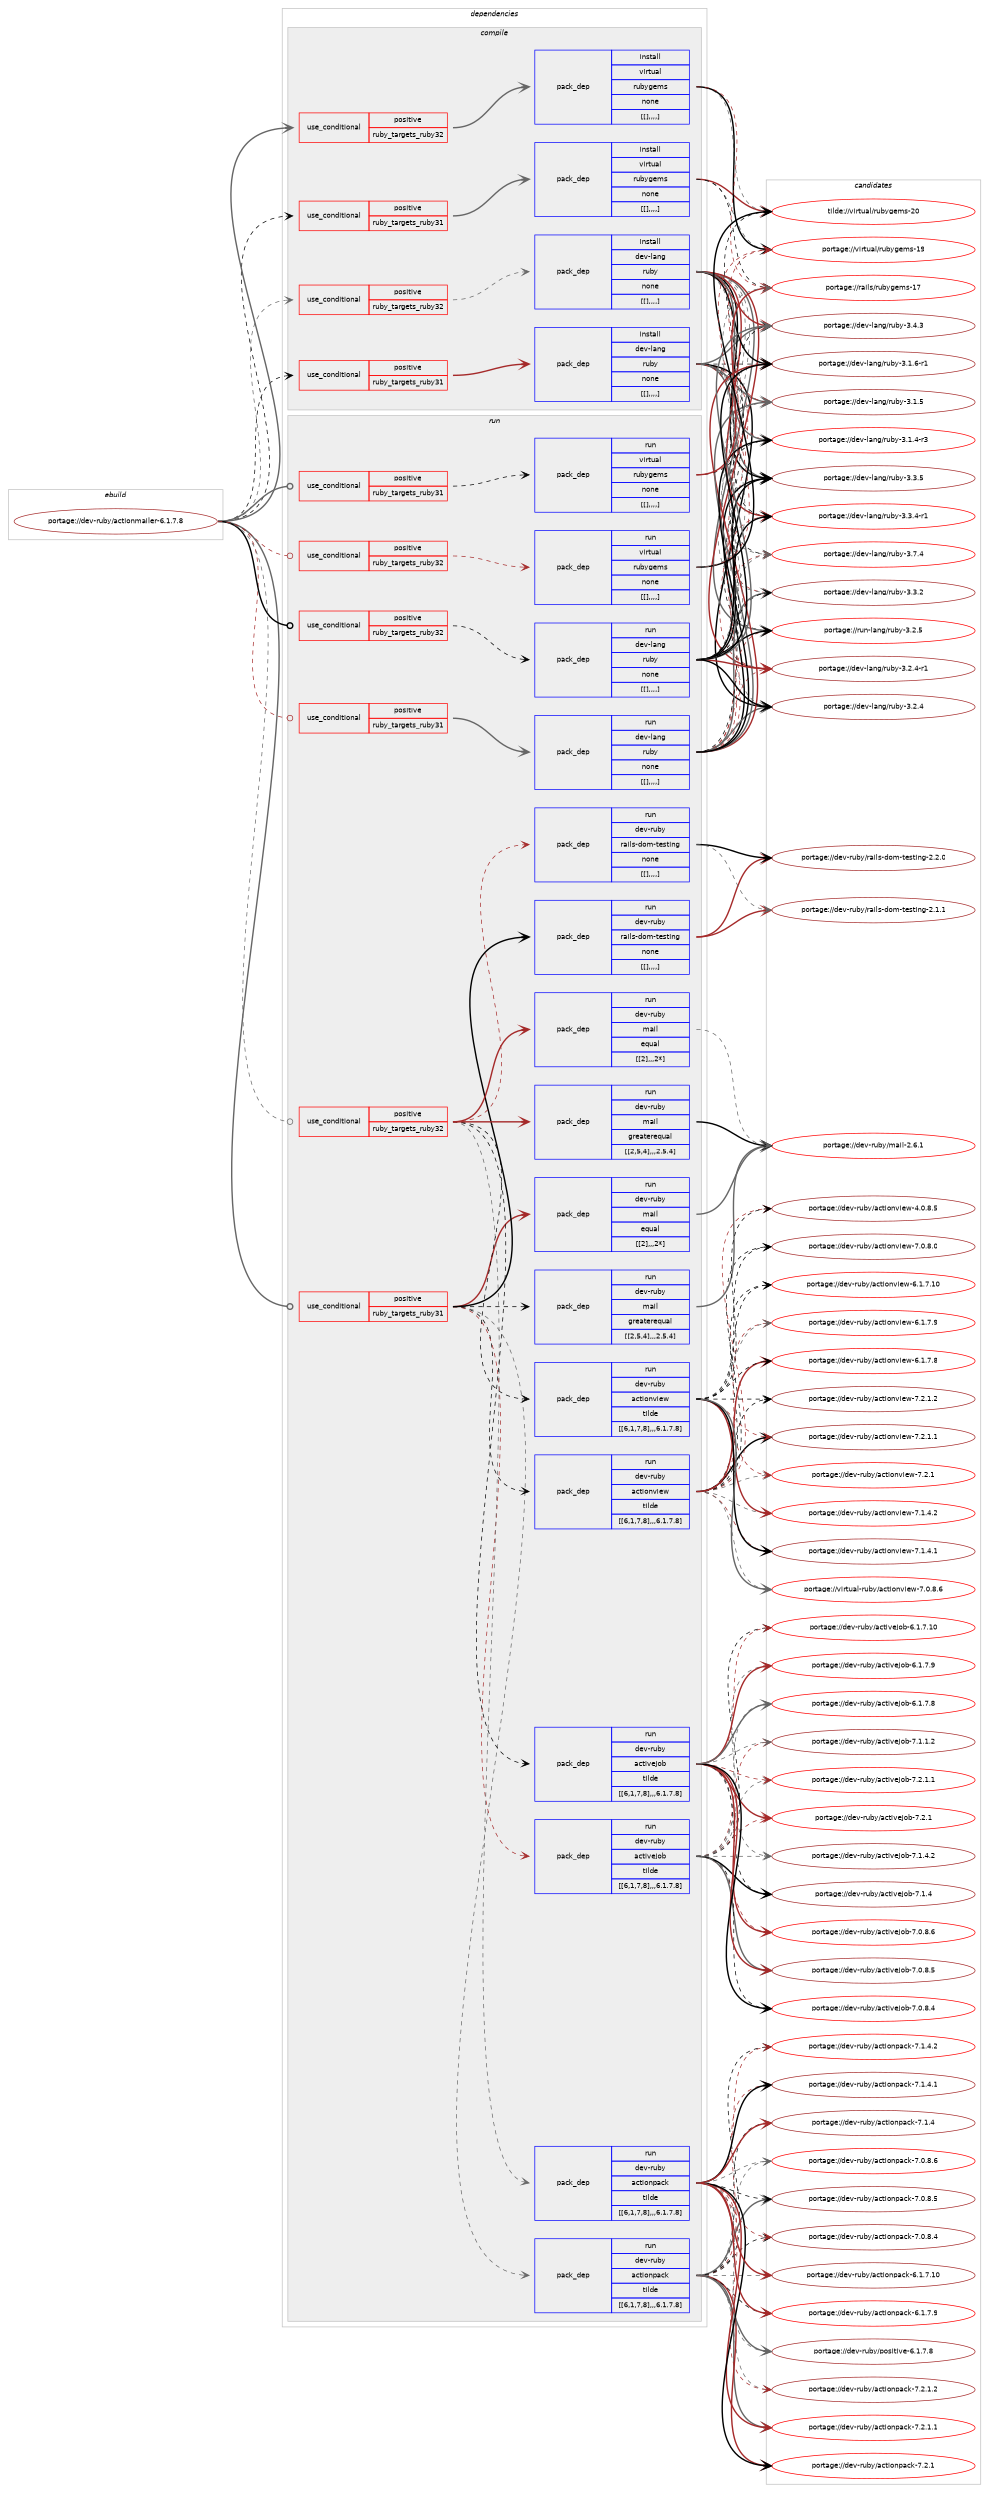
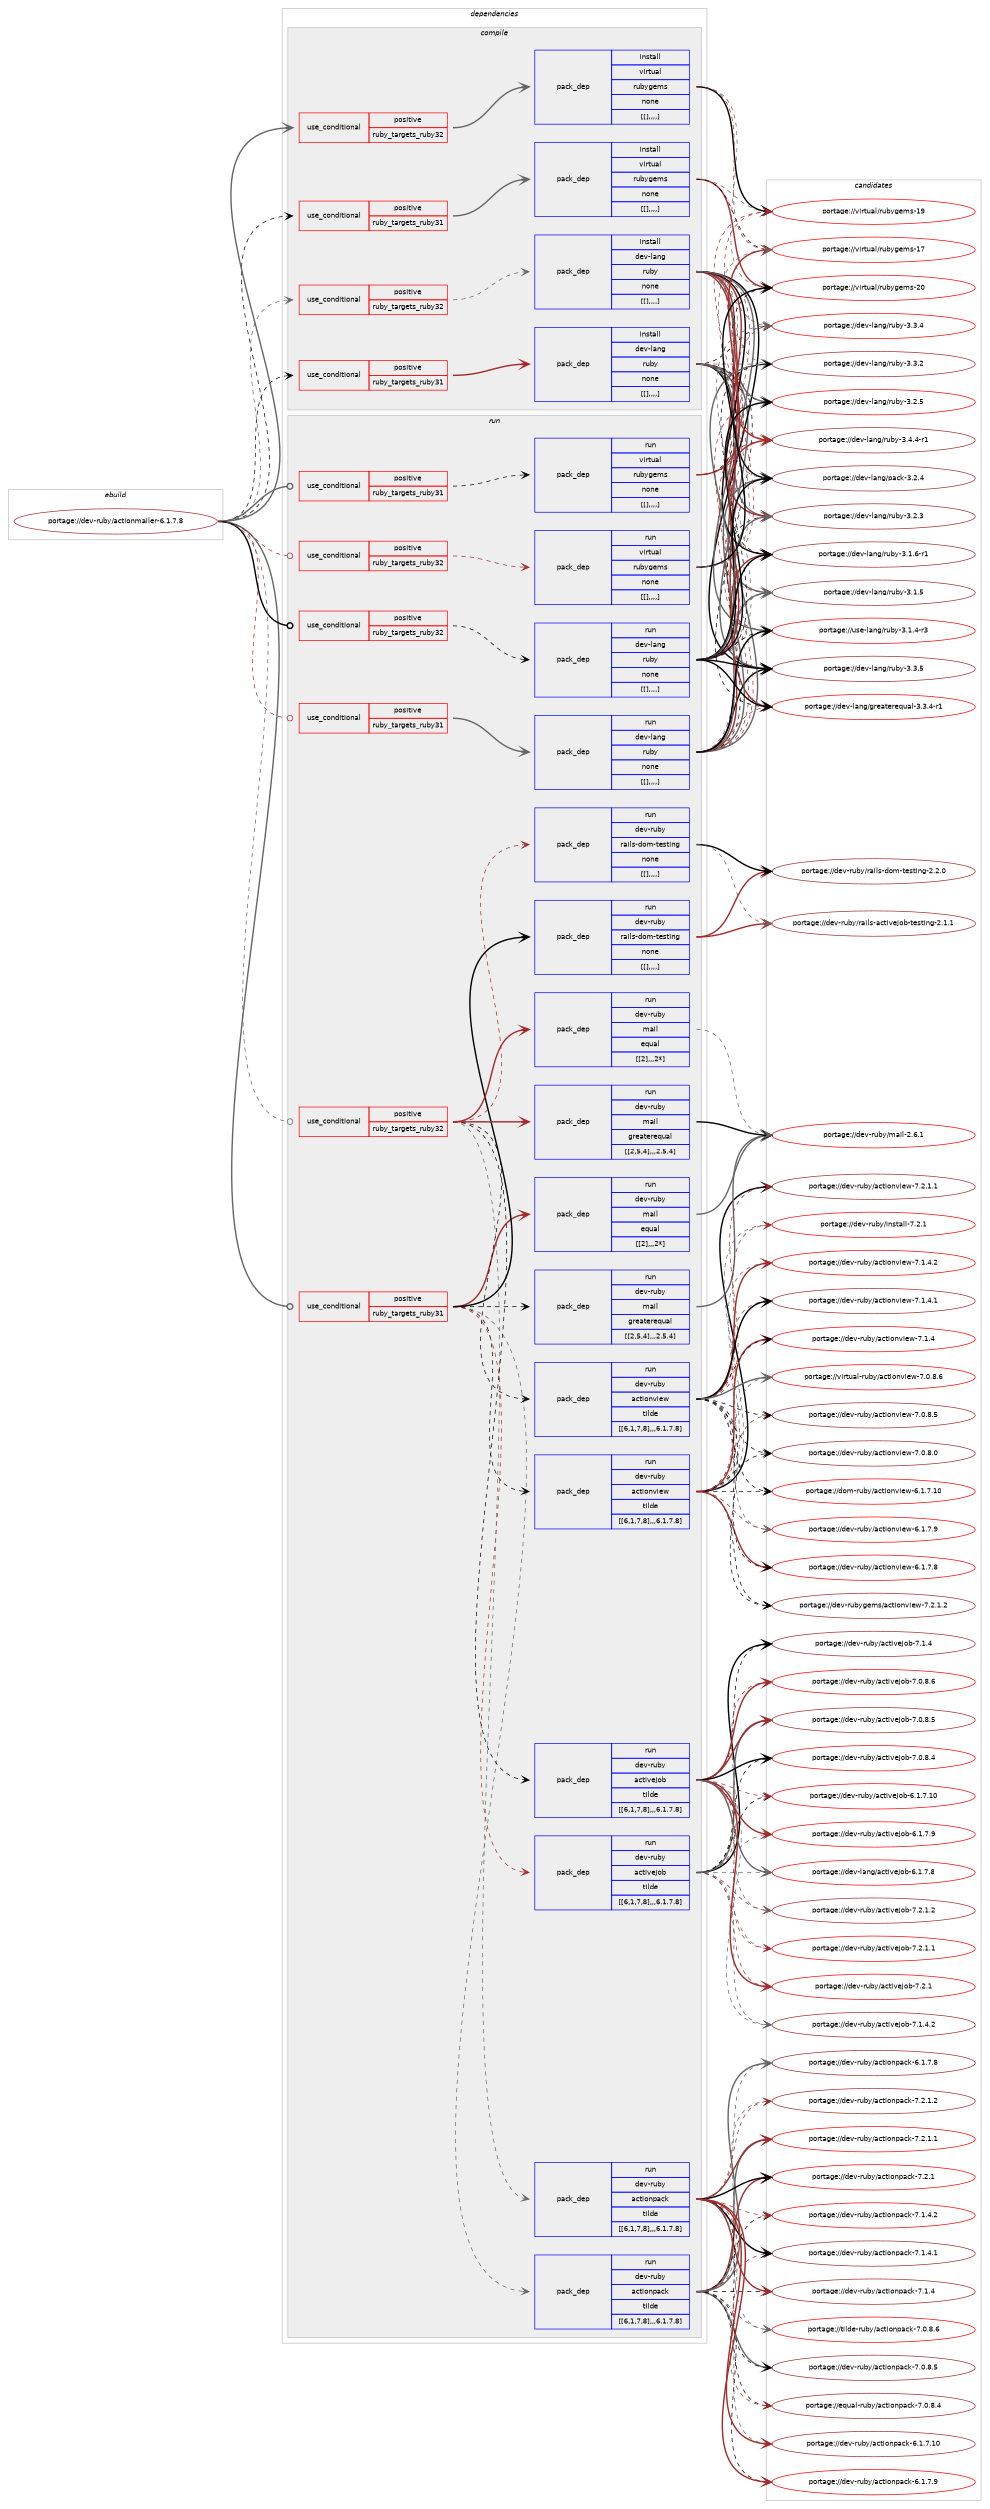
node "tilde://virtual/rubygems-20": label "tilde://virtual/rubygems-20" -> "portage://virtual/rubygems-20"
node "portage://rails/rubygems-17": label "portage://rails/rubygems-17" -> "portage://virtual/rubygems-17"
node "portage://dev-lang/ruby-3.4.3": label "portage://dev-lang/ruby-3.4.3" -> "portage://dev-lang/ruby-3.2.3"
node "portage://dev-lang/ruby-3.1.4-r3": label "portage://dev-lang/ruby-3.1.4-r3" -> "portage://use-lang/ruby-3.1.4-r3"
node "portage://dev-lang/ruby-3.3.4-r1": label "portage://dev-lang/ruby-3.3.4-r1" -> "portage://dev-lang/greaterequal-3.3.4-r1"
node "portage://dev-lang/ruby-3.7.4": label "portage://dev-lang/ruby-3.7.4" -> "portage://dev-lang/ruby-3.3.4"
node "portage://run-lang/ruby-3.2.5": label "portage://run-lang/ruby-3.2.5" -> "portage://dev-lang/ruby-3.2.5"
node "portage://dev-lang/ruby-3.2.4-r1": label "portage://dev-lang/ruby-3.2.4-r1" -> "portage://dev-lang/ruby-3.4.4-r1"
node "portage://dev-lang/ruby-3.2.4": label "portage://dev-lang/ruby-3.2.4" -> "portage://dev-lang/pack-3.2.4"
node "portage://dev-ruby/rails-dom-testing-2.1.1": label "portage://dev-ruby/rails-dom-testing-2.1.1" -> "portage://dev-ruby/rails-activejob-testing-2.1.1"
node "portage://dev-ruby/actionview-4.0.8.5": label "portage://dev-ruby/actionview-4.0.8.5" -> "portage://dev-ruby/actionview-7.0.8.5"
node "portage://dev-ruby/actionview-6.1.7.10": label "portage://dev-ruby/actionview-6.1.7.10" -> "portage://dom-ruby/actionview-6.1.7.10"
node "portage://dev-ruby/actionview-7.1.4": added
node "portage://dev-ruby/actionview-7.2.1.2": label "portage://dev-ruby/actionview-7.2.1.2" -> "portage://dev-rubygems/actionview-7.2.1.2"
node "portage://dev-ruby/actionview-7.2.1": label "portage://dev-ruby/actionview-7.2.1" -> "portage://dev-ruby/install-7.2.1"
node "portage://dev-ruby/activejob-6.1.7.8": label "portage://dev-ruby/activejob-6.1.7.8" -> "portage://dev-lang/activejob-6.1.7.8"
node "portage://dev-ruby/activejob-7.1.1.2": label "portage://dev-ruby/activejob-7.1.1.2" -> "portage://dev-ruby/activejob-7.2.1.2"
node "portage://dev-ruby/actionpack-7.0.8.6": label "portage://dev-ruby/actionpack-7.0.8.6" -> "portage://tilde-ruby/actionpack-7.0.8.6"
node "portage://dev-ruby/actionpack-7.0.8.4": label "portage://dev-ruby/actionpack-7.0.8.4" -> "portage://equal-ruby/actionpack-7.0.8.4"
node "portage://dev-ruby/positive-6.1.7.8": label "portage://dev-ruby/positive-6.1.7.8" -> "portage://dev-ruby/actionpack-6.1.7.8"
